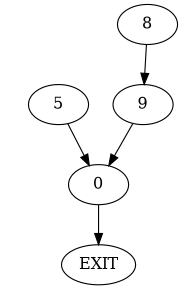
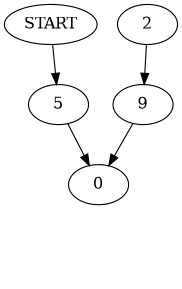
node "START": added
node "8": label "8" -> "2"
node "EXIT": removed
